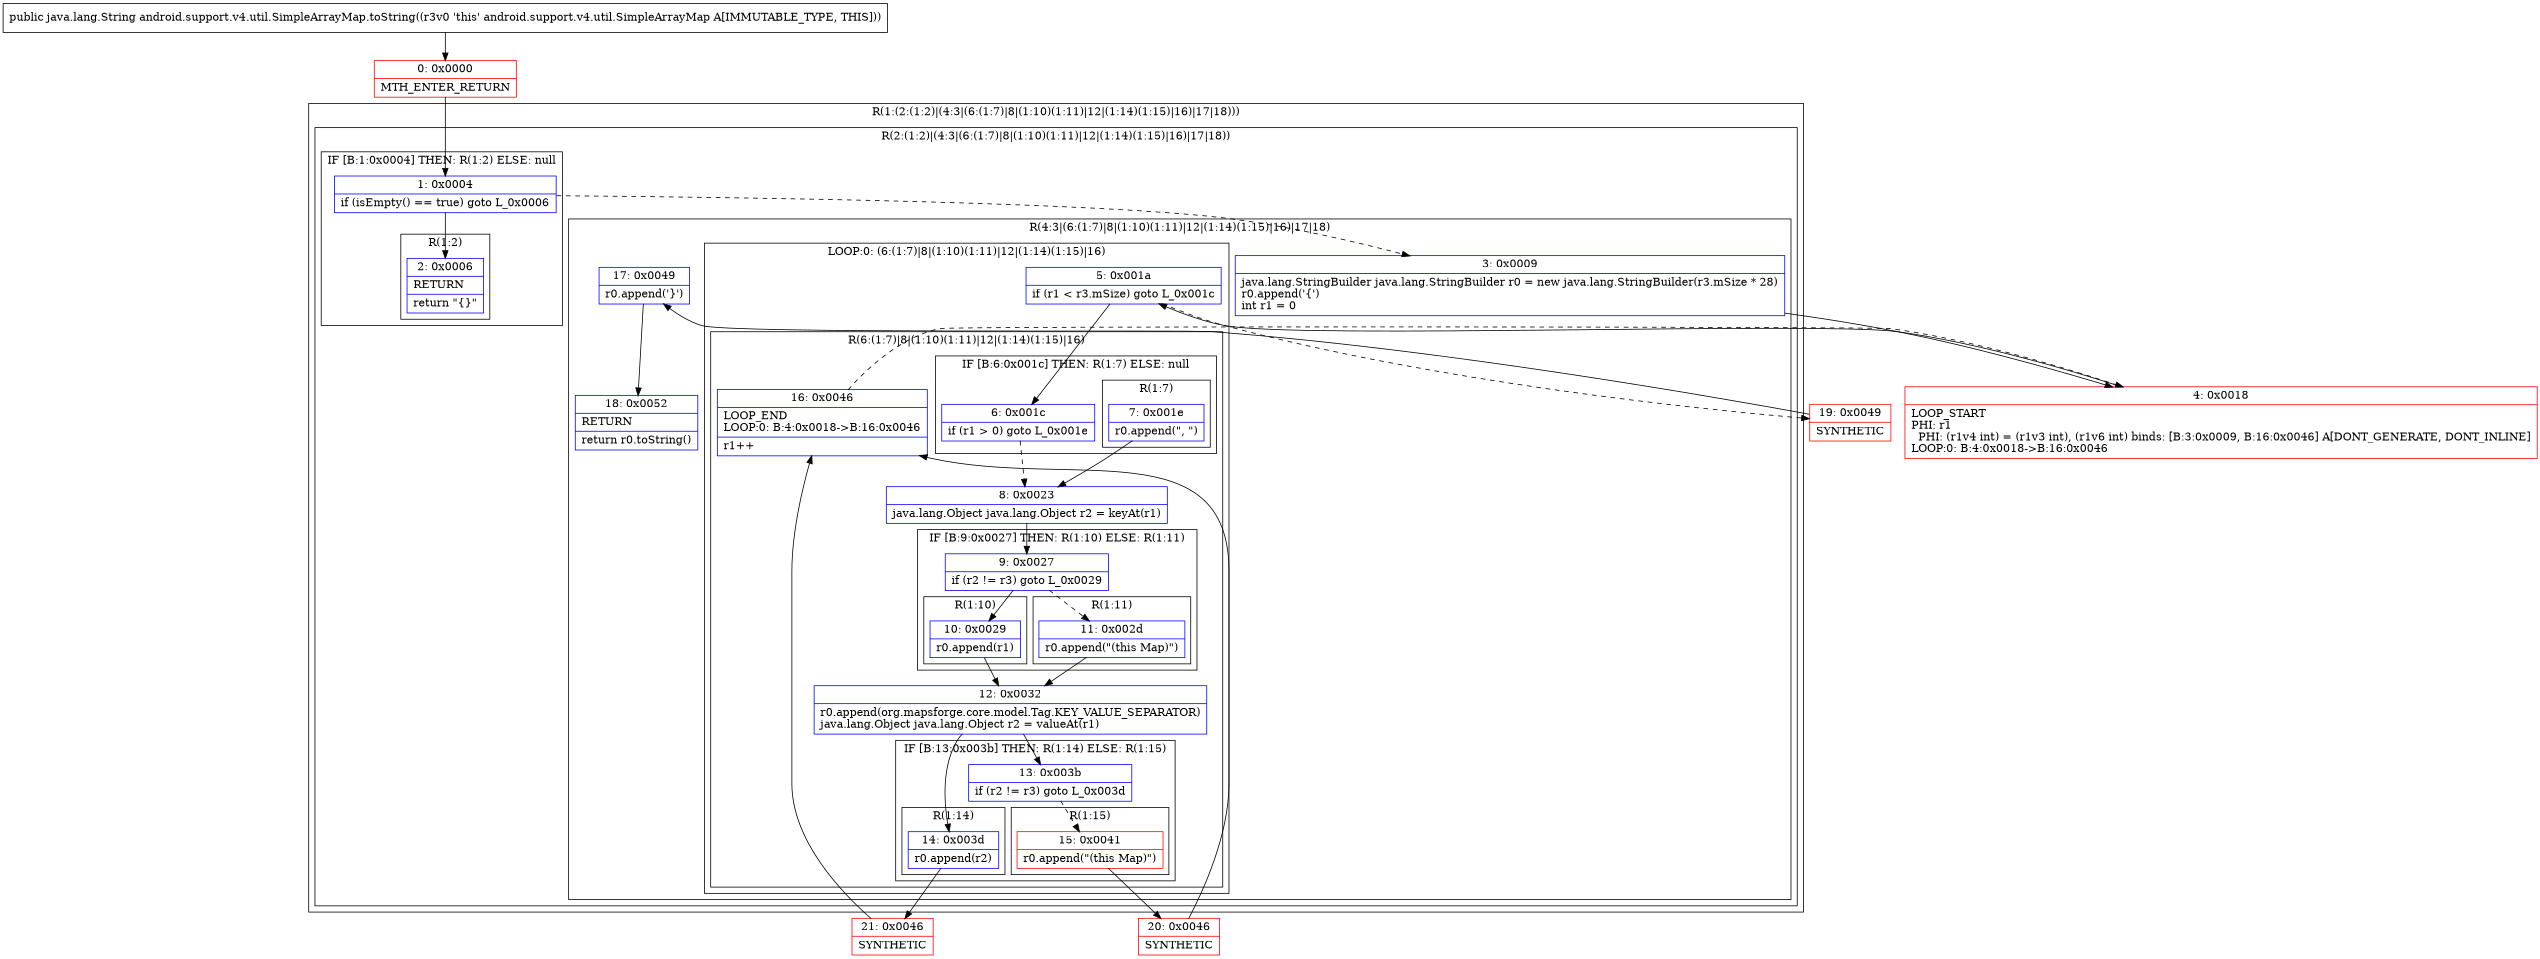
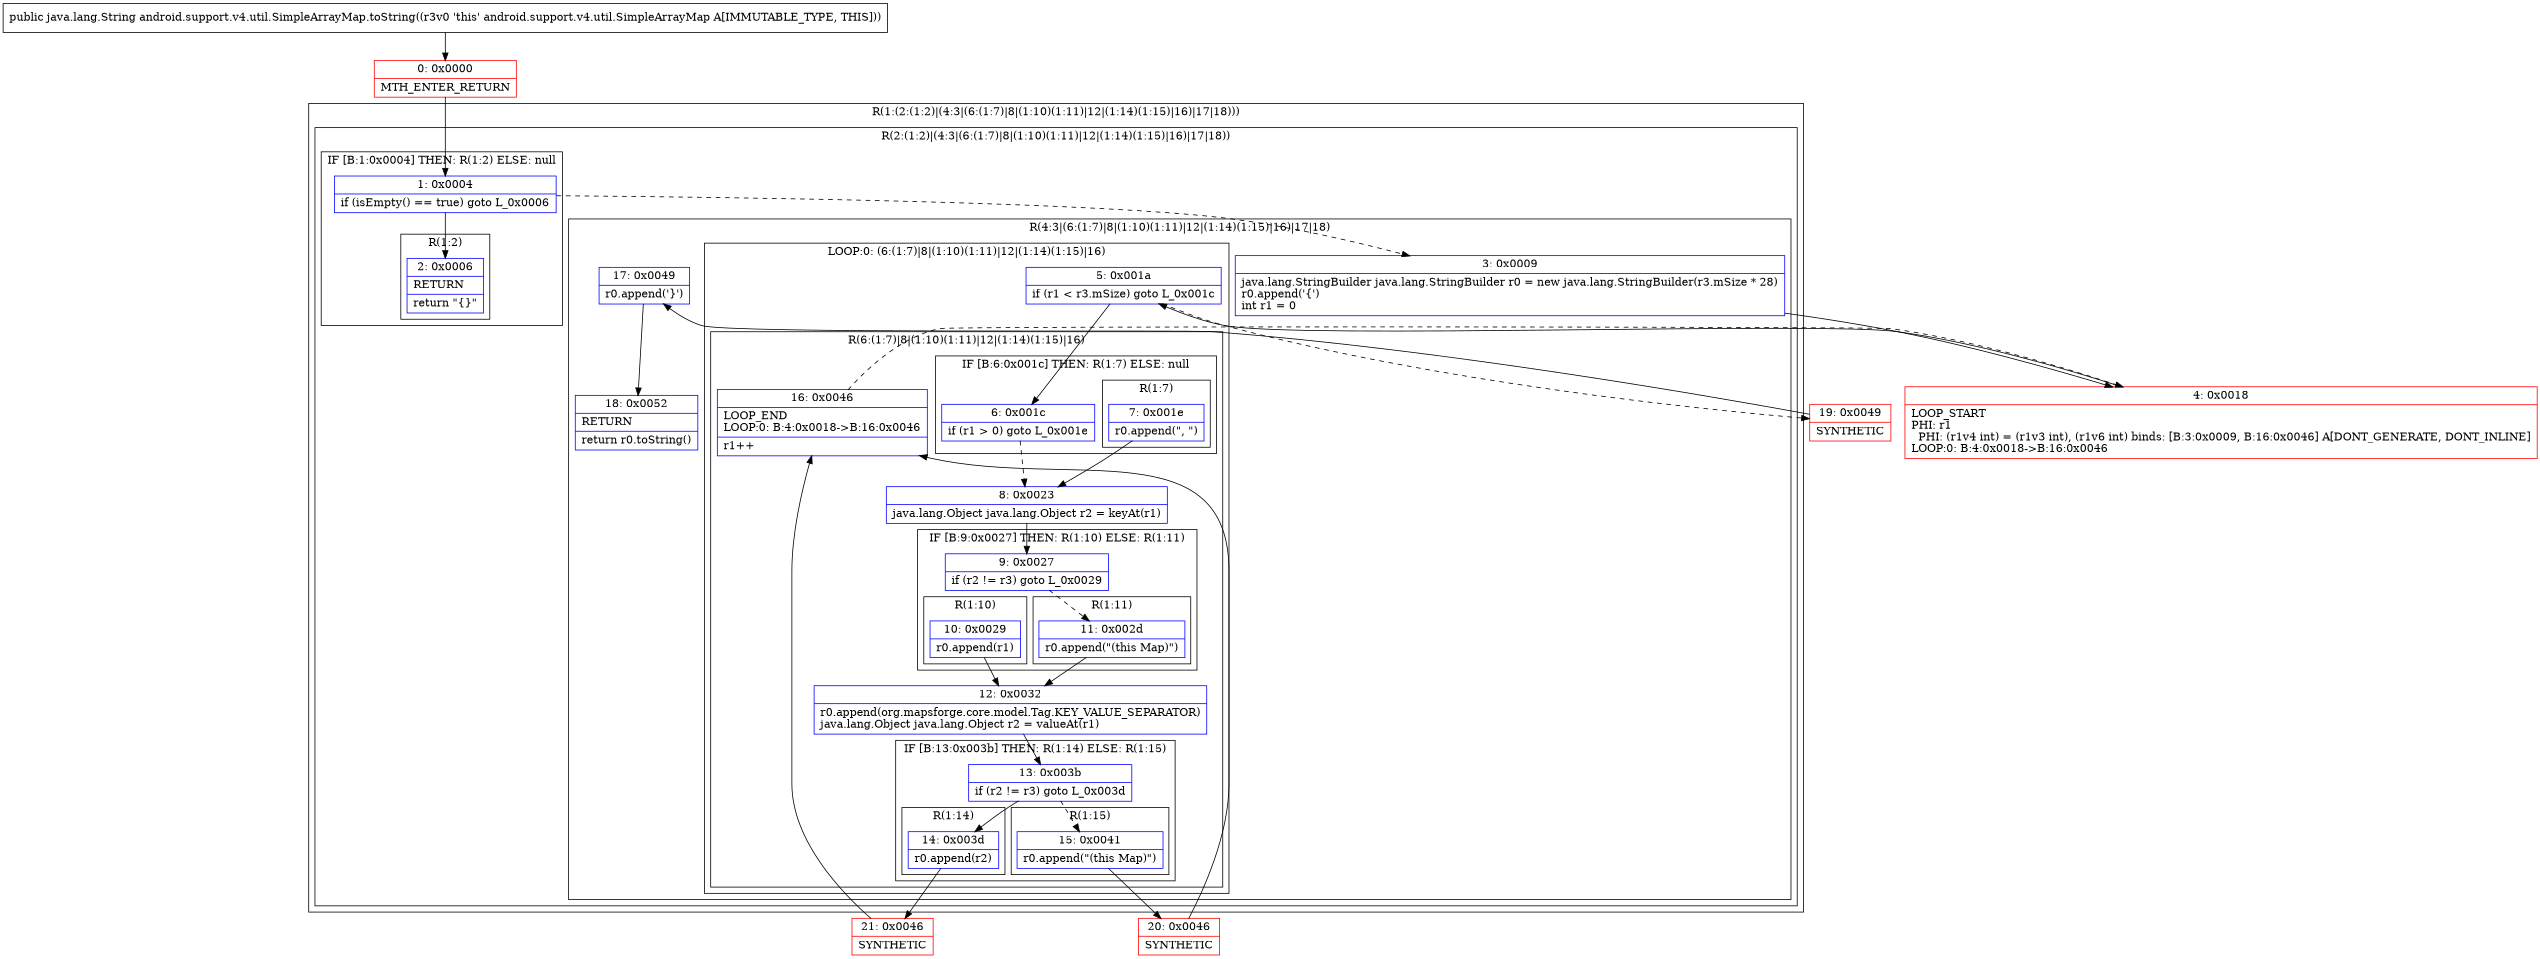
edge "9: 0x0027" -> "10: 0x0029": removed
edge "12: 0x0032" -> "14: 0x003d": now "13: 0x003b" -> "14: 0x003d"
node "15: 0x0041": color red -> blue
